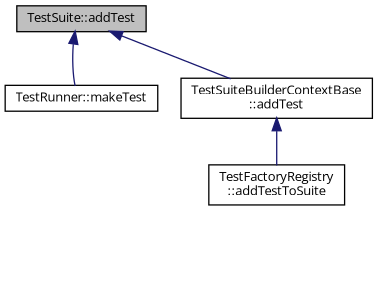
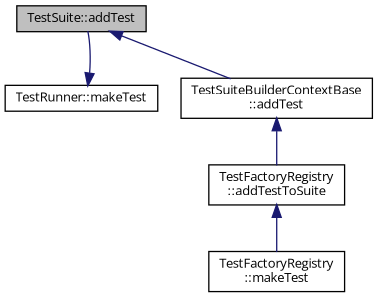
edge "TestRunner::makeTest" -> "TestSuite::addTest": reversed
node "TestFactoryRegistry ::makeTest": added
